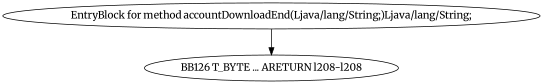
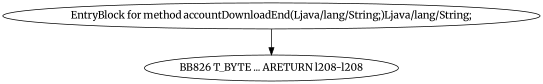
node "BB126 T_BYTE ... ARETURN l208-l208": label "BB126 T_BYTE ... ARETURN l208-l208" -> "BB826 T_BYTE ... ARETURN l208-l208"
